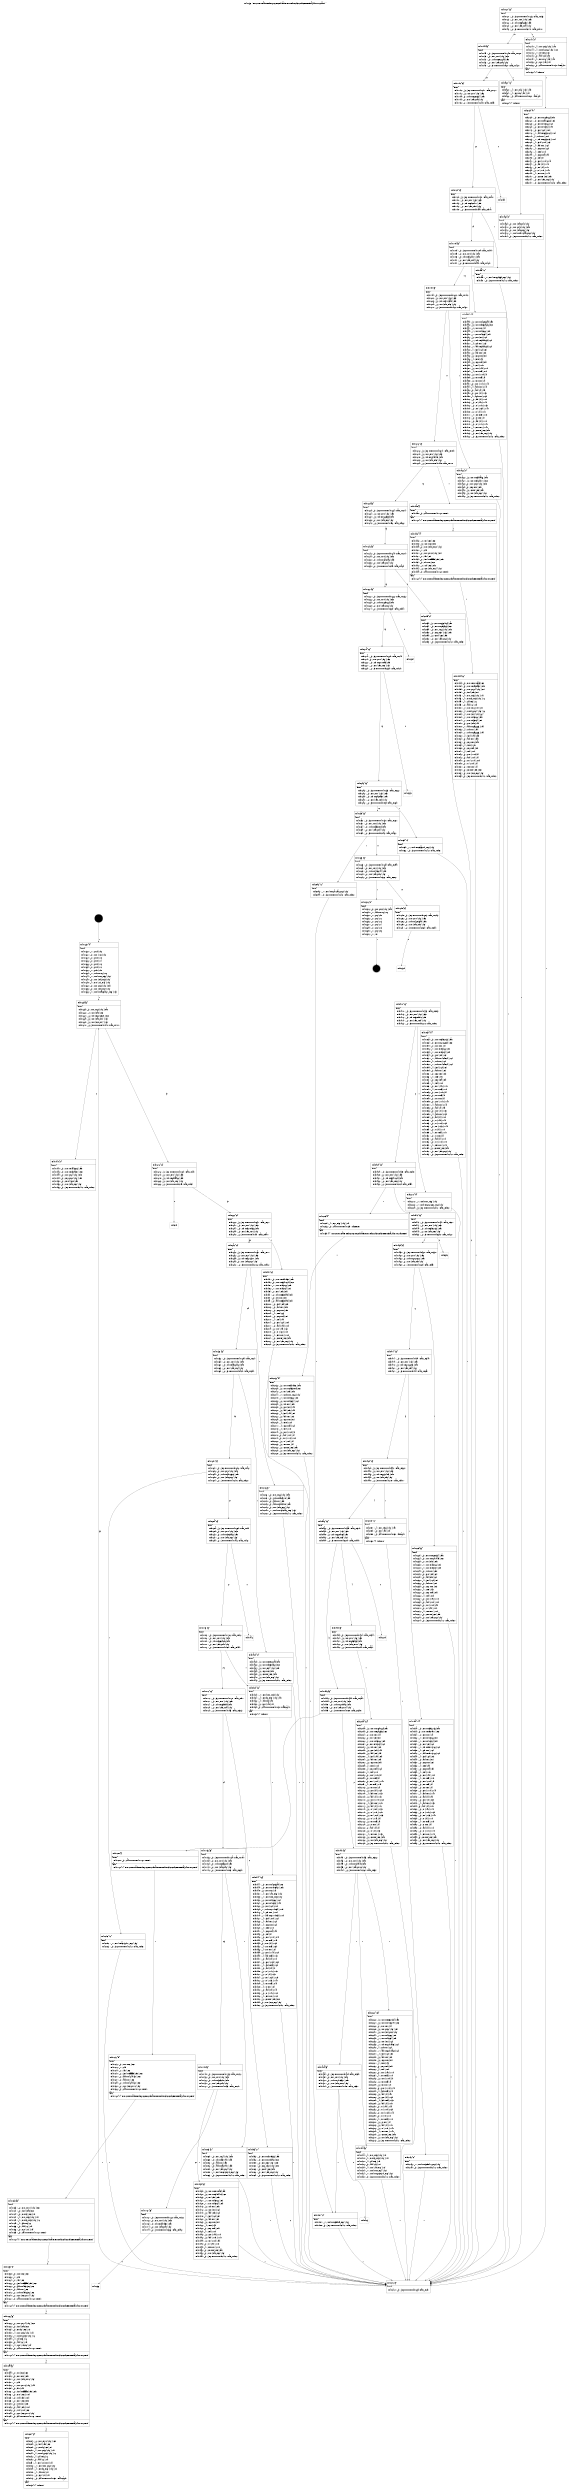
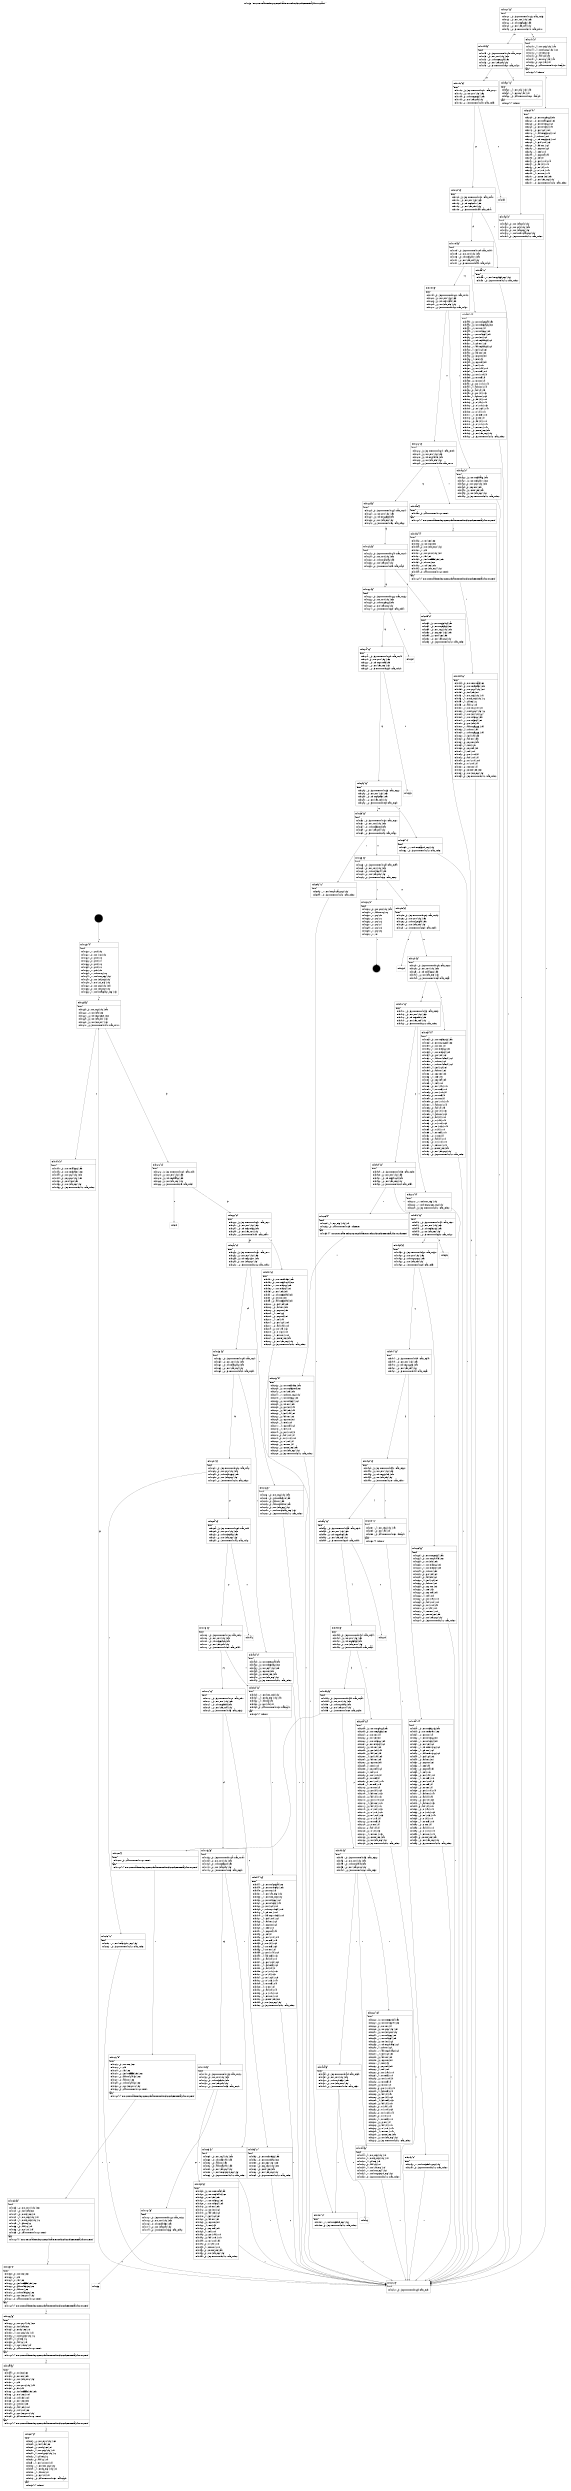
node "0x4018f7 [25]": added
edge "0x4019a6 [25]" -> "0x4019d8 [25]": now "0x4019bf [25]" -> "0x4019d8 [25]"
